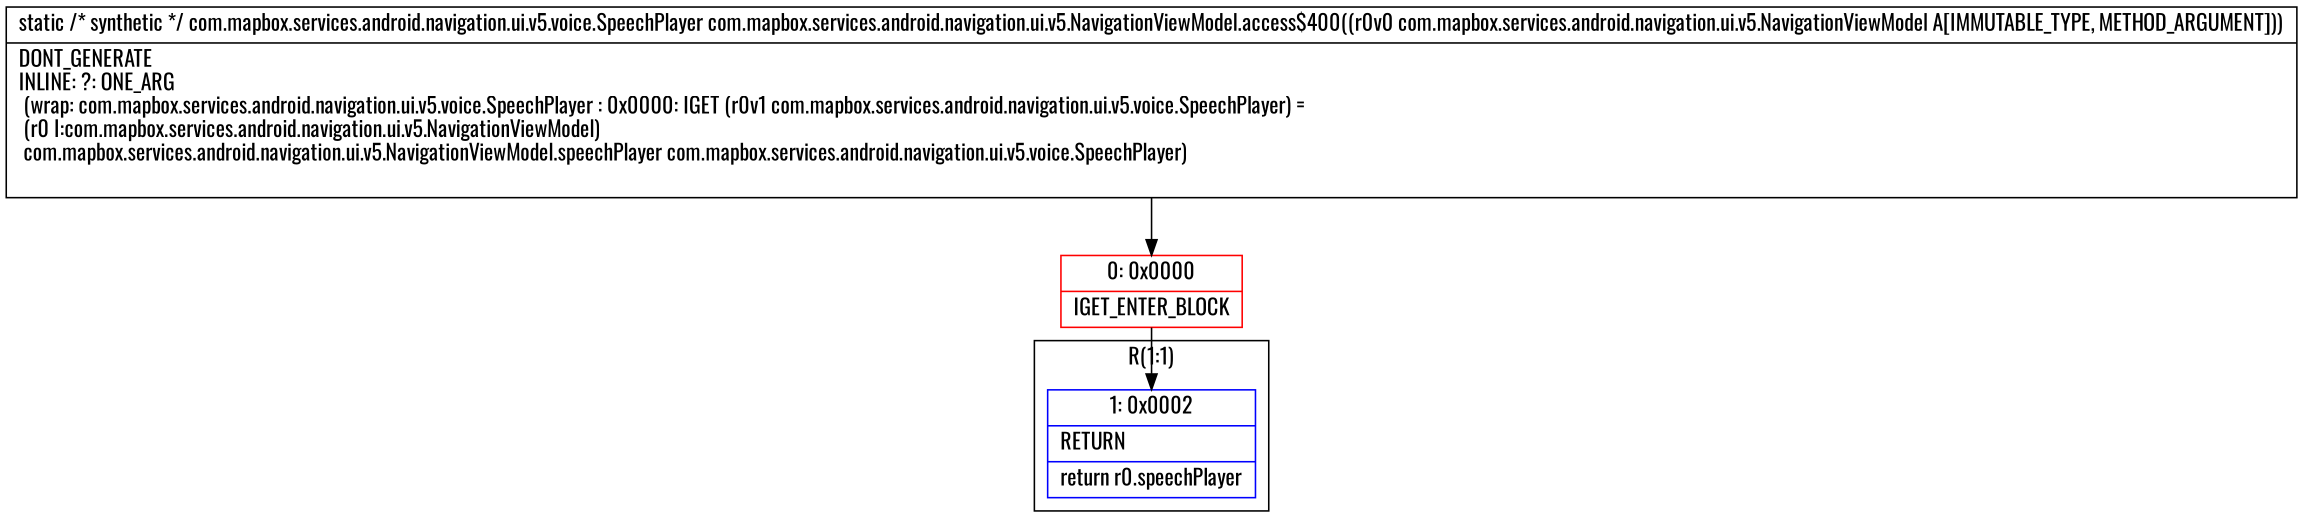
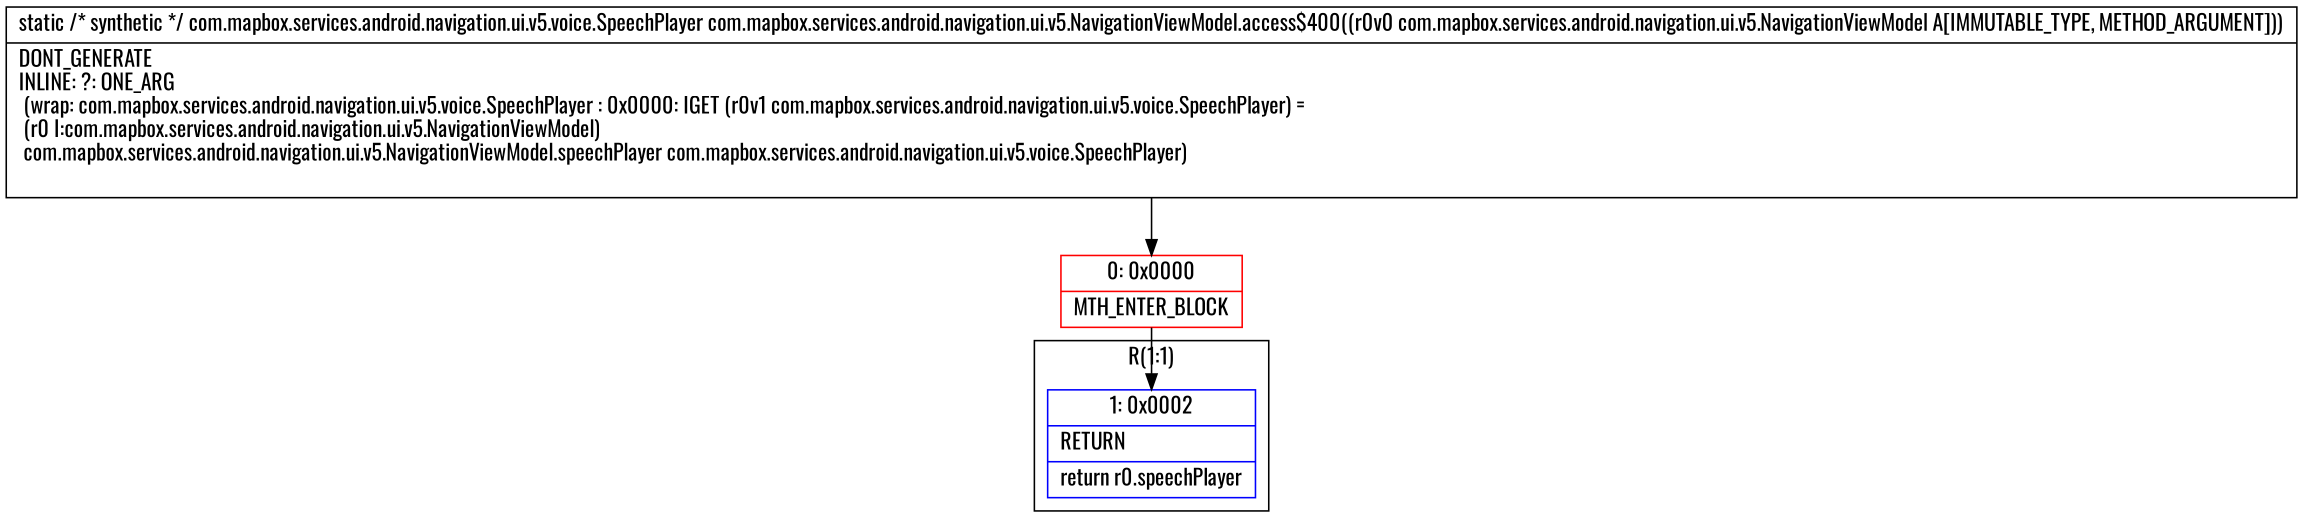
node "0: 0x0000": text "IGET_ENTER_BLOCK" -> "MTH_ENTER_BLOCK"
